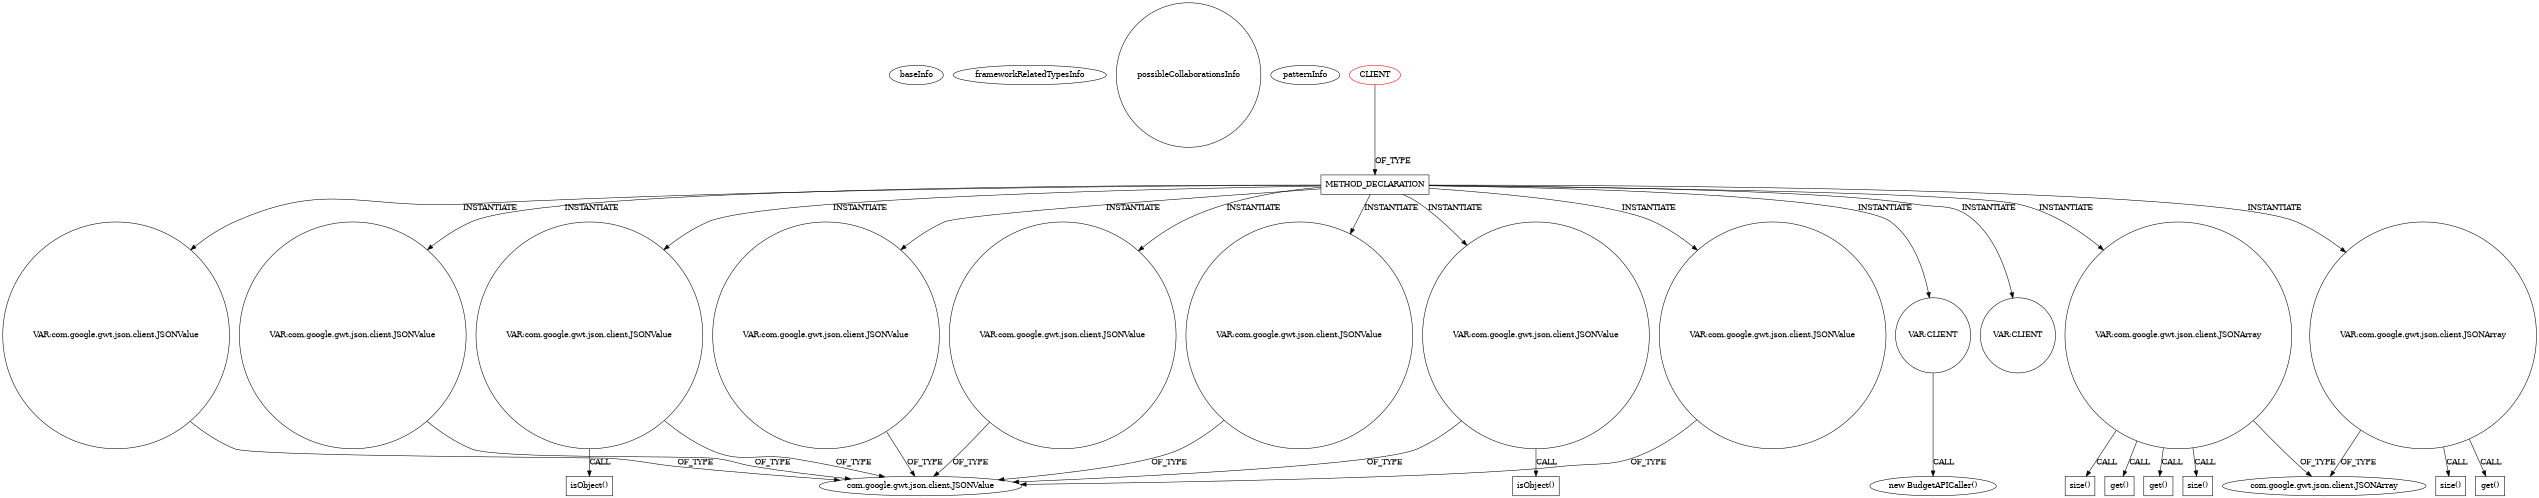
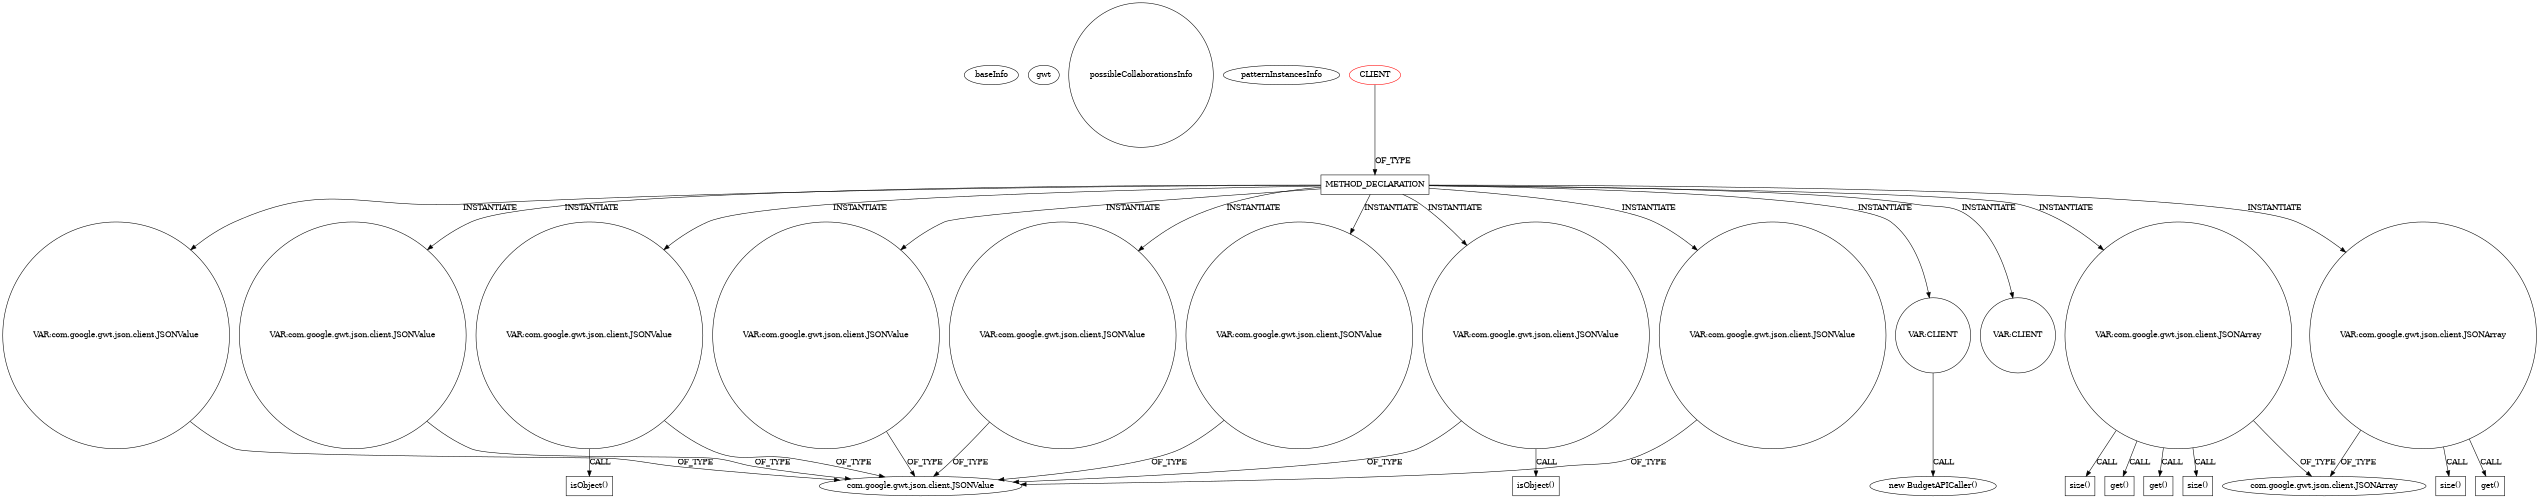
node "frameworkRelatedTypesInfo": label "frameworkRelatedTypesInfo" -> "gwt"
node "patternInstancesInfo": added
node "patternInfo": removed
